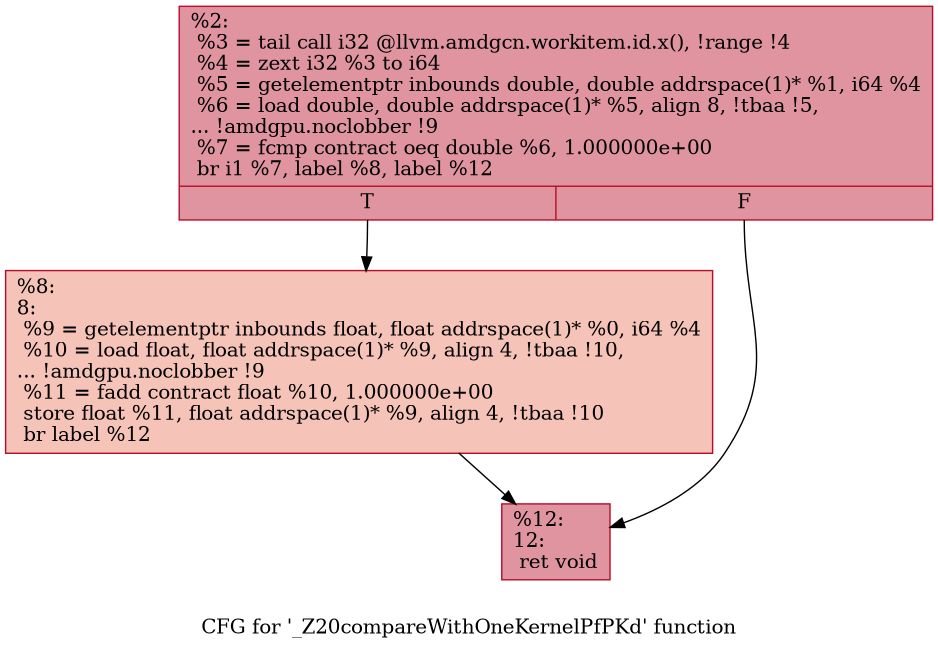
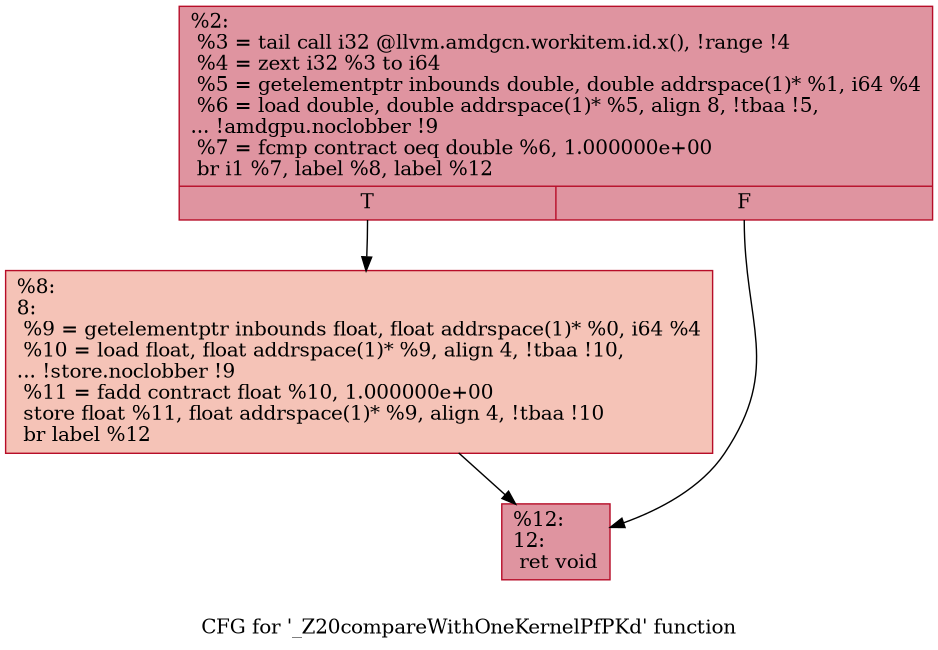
node "%8:": text "... !amdgpu.noclobber !9" -> "... !store.noclobber !9"
